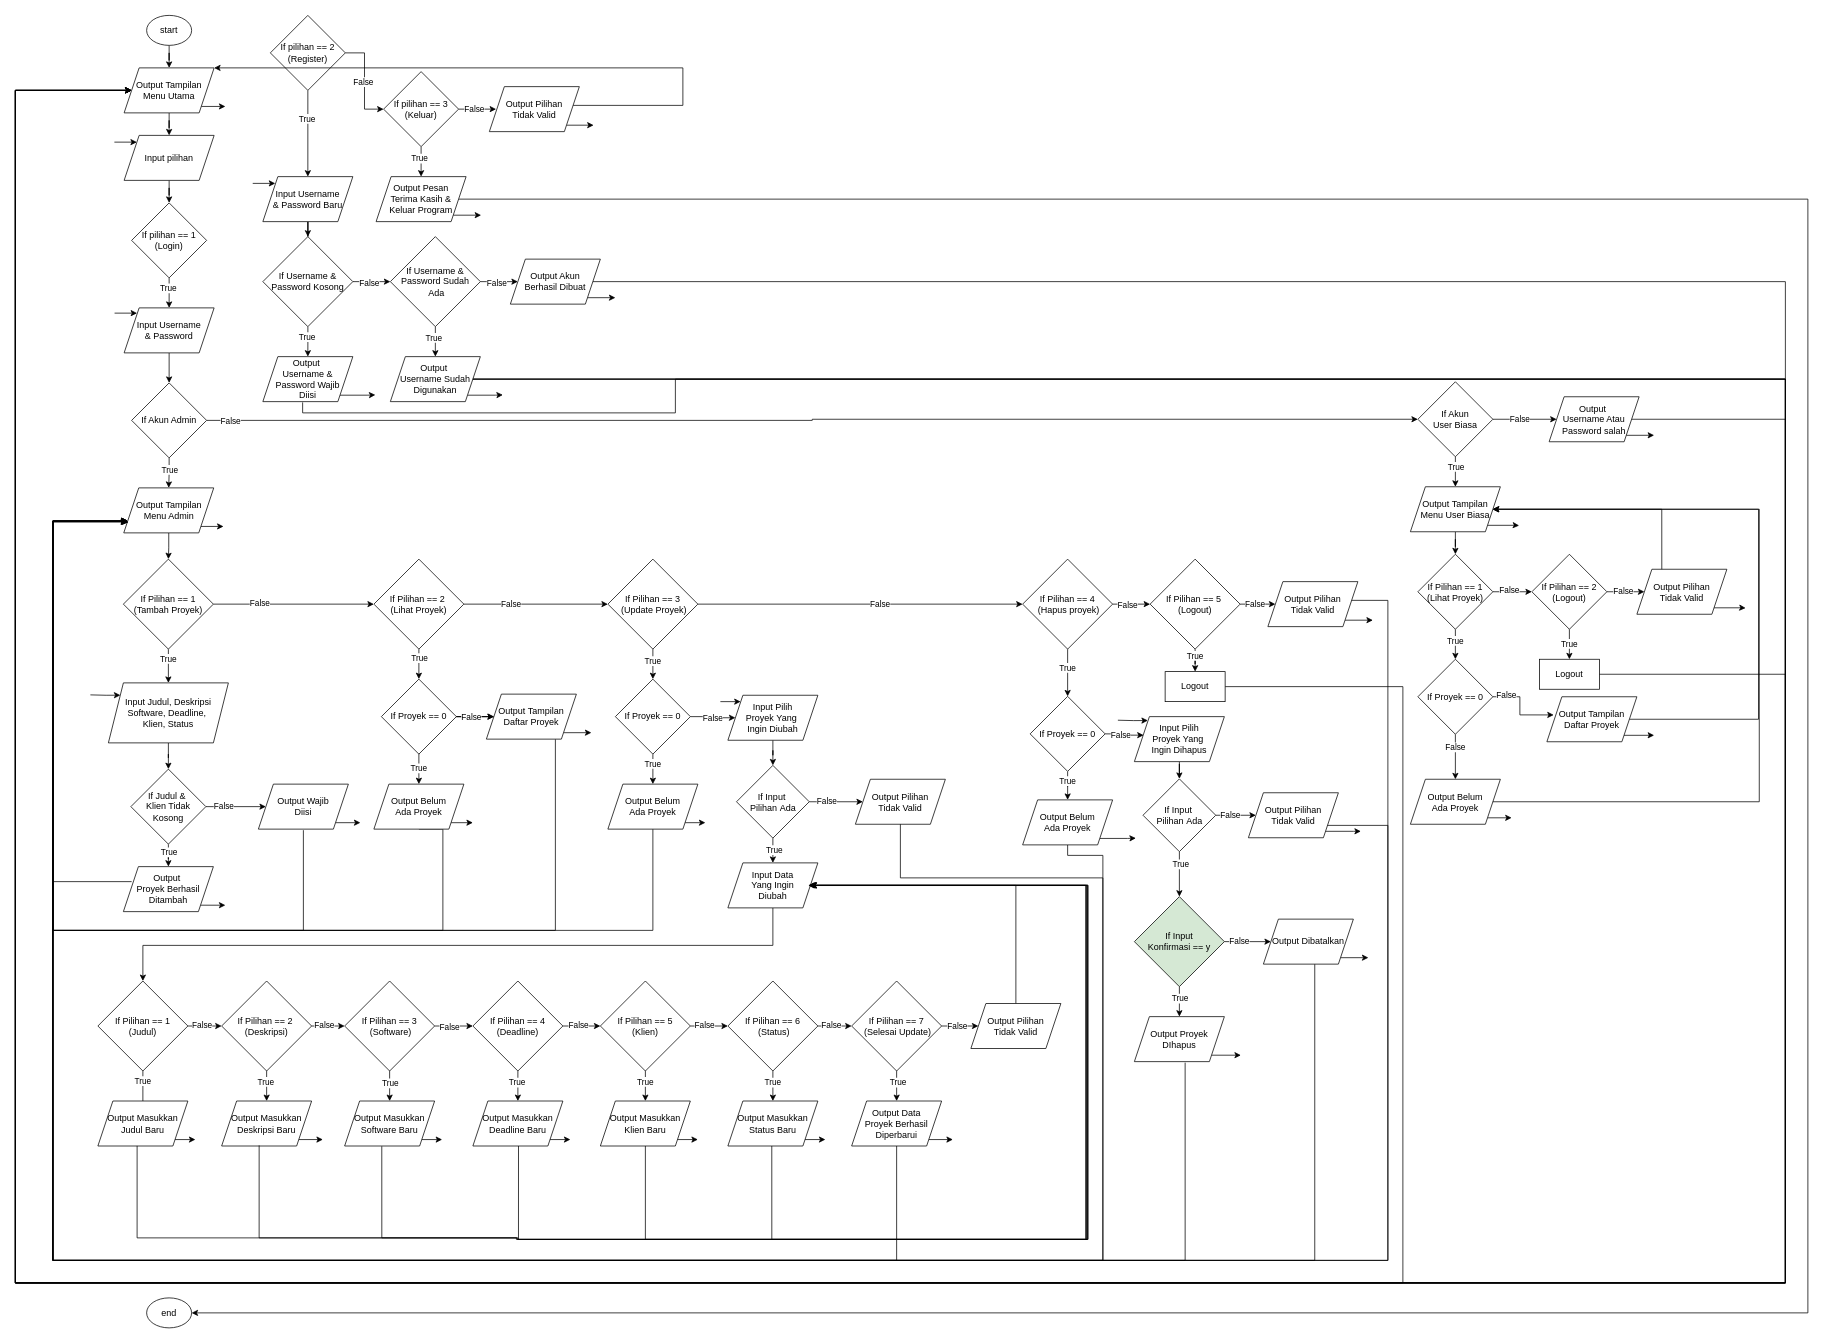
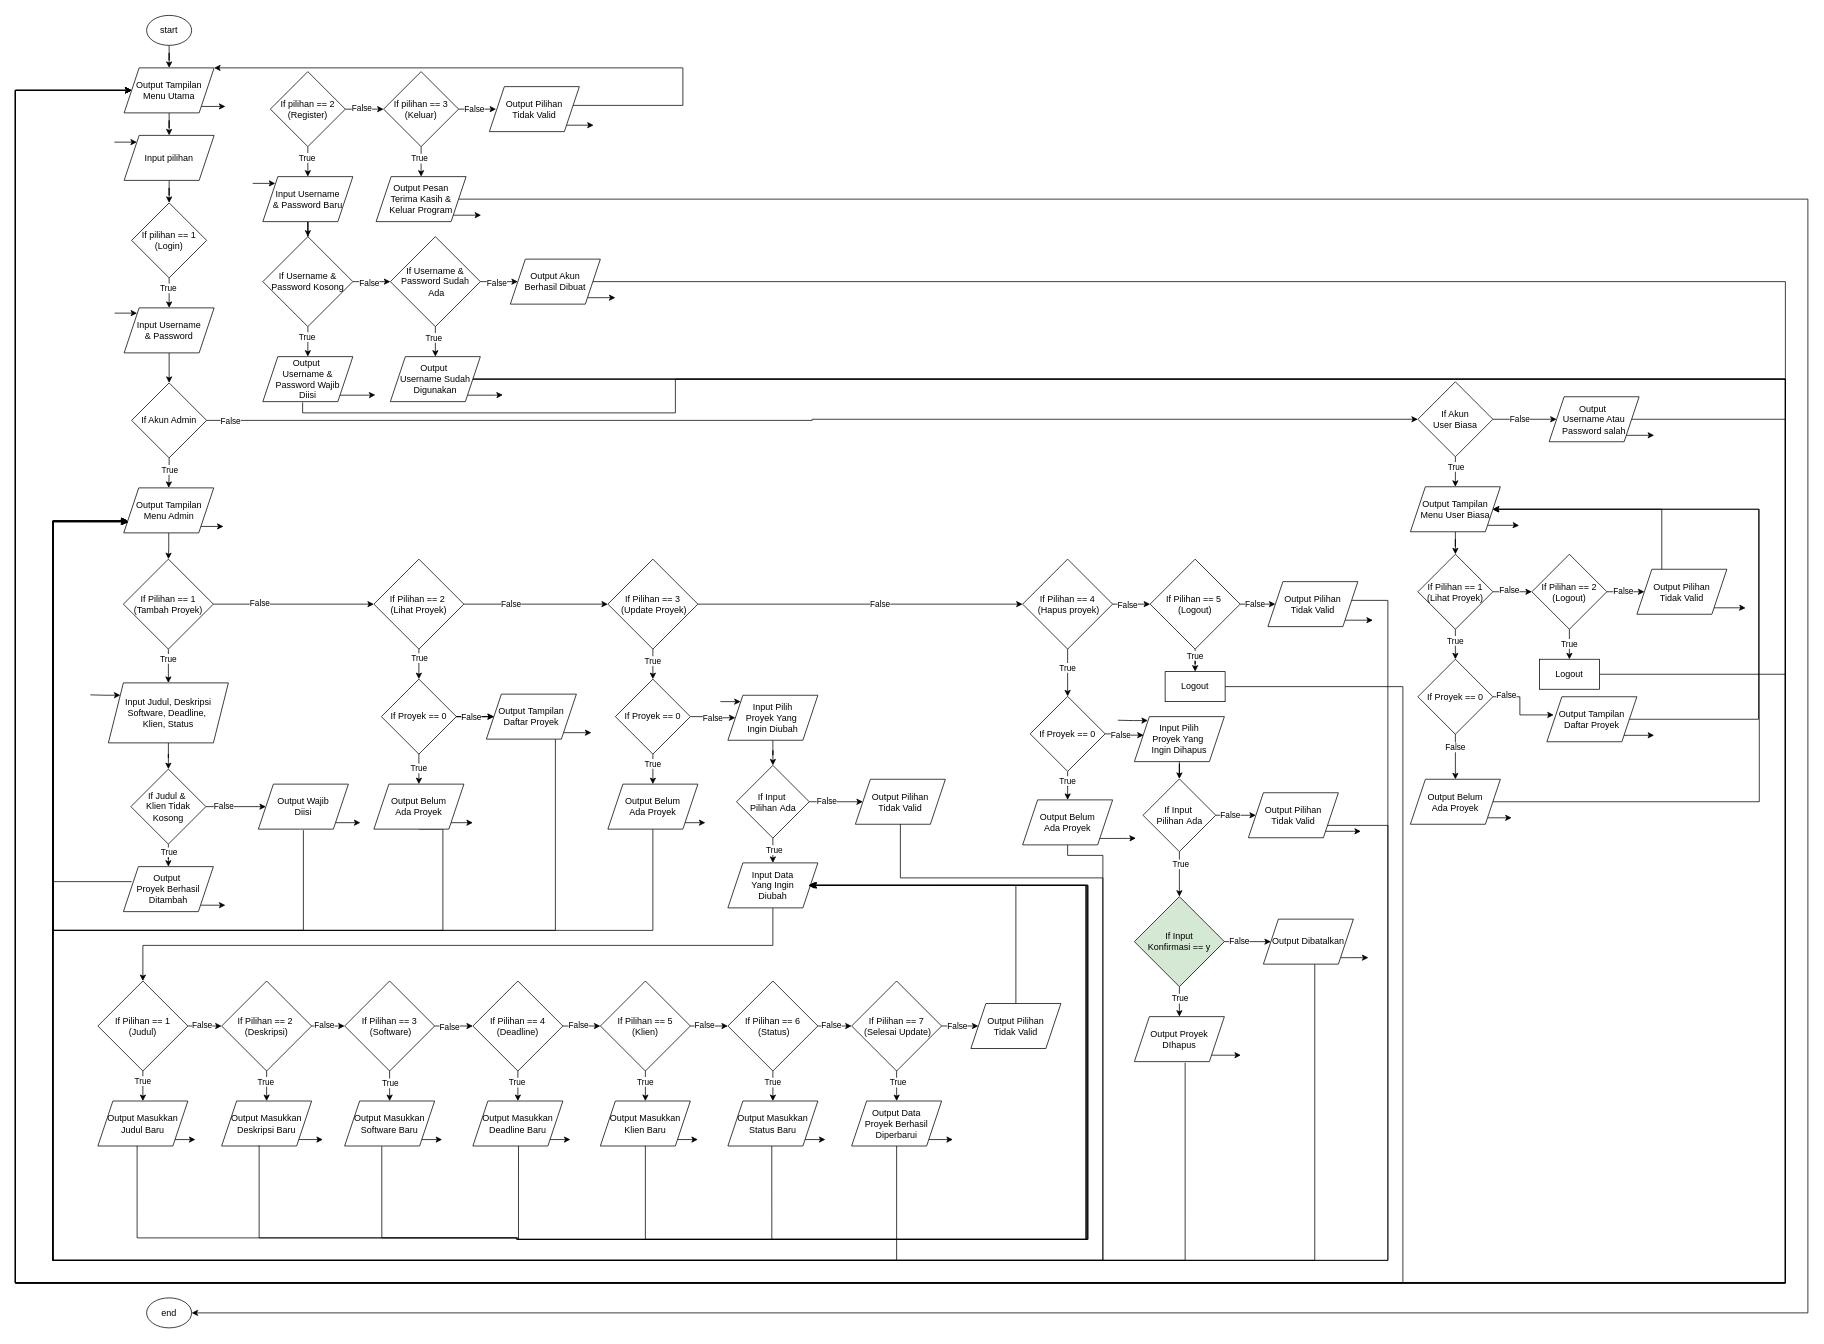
node "If pilihan == 2 (Register)": moved (308, 53) -> (308, 109)
edge "If Pilihan == 1 (Judul)" -- "Output Masukkan Judul Baru": arrowhead none -> classic
